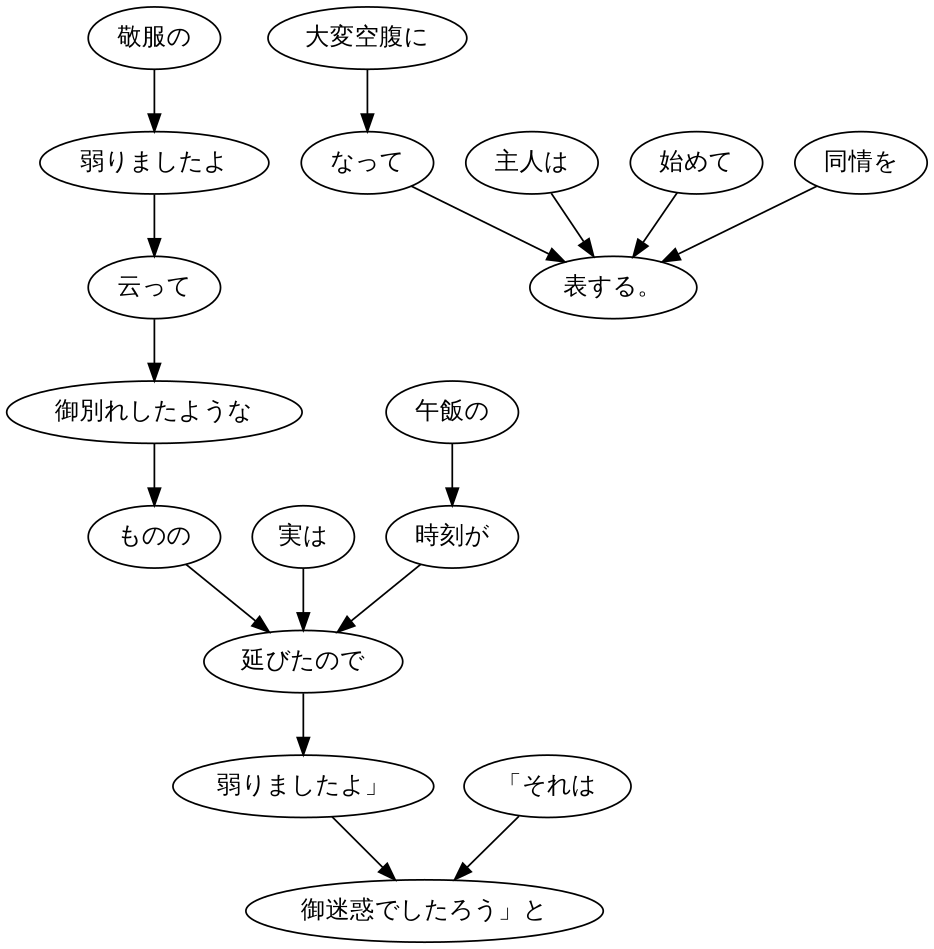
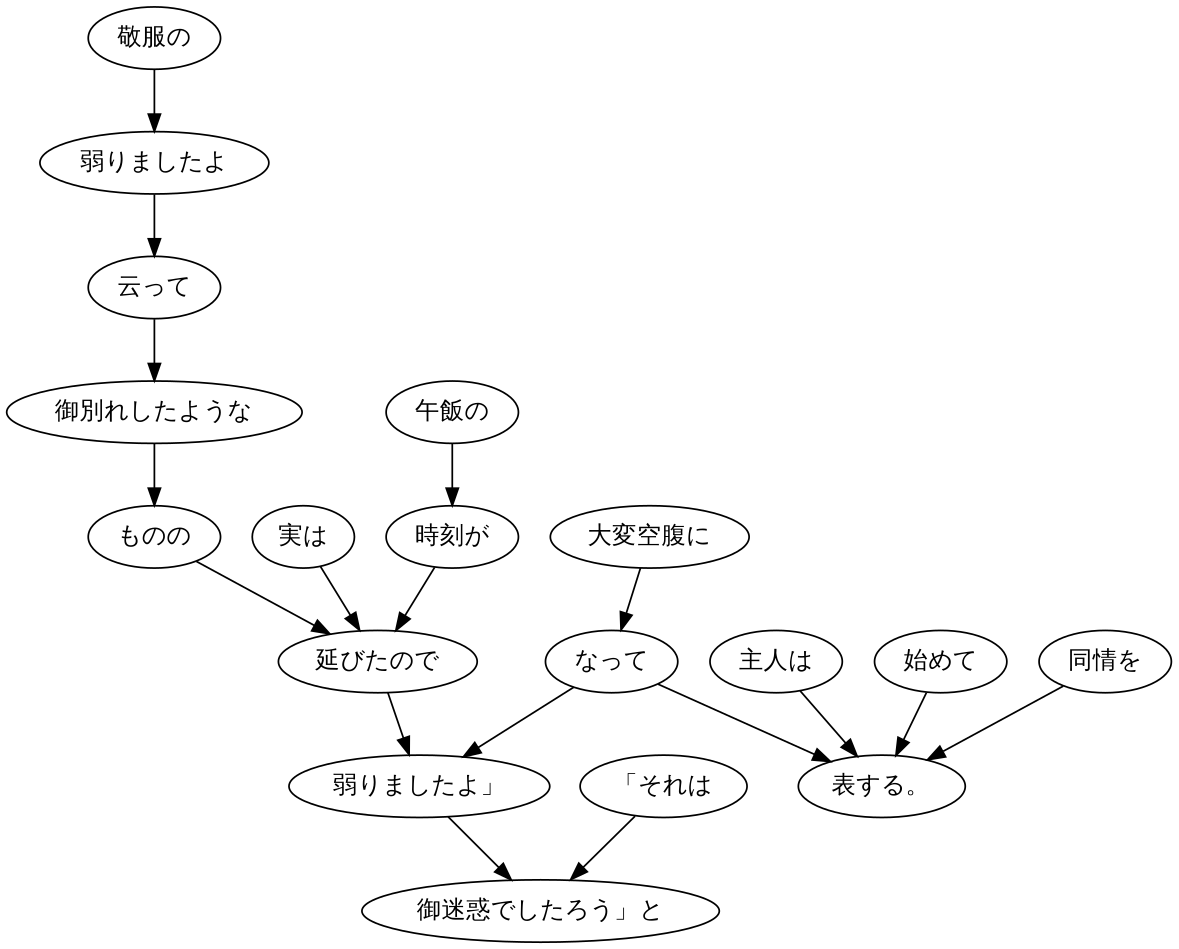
edge "なって" -> "弱りましたよ」": added
